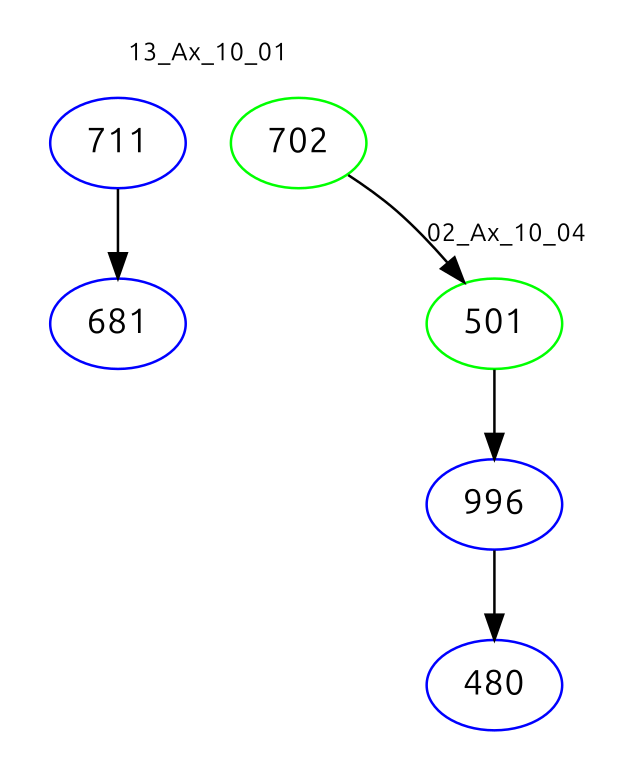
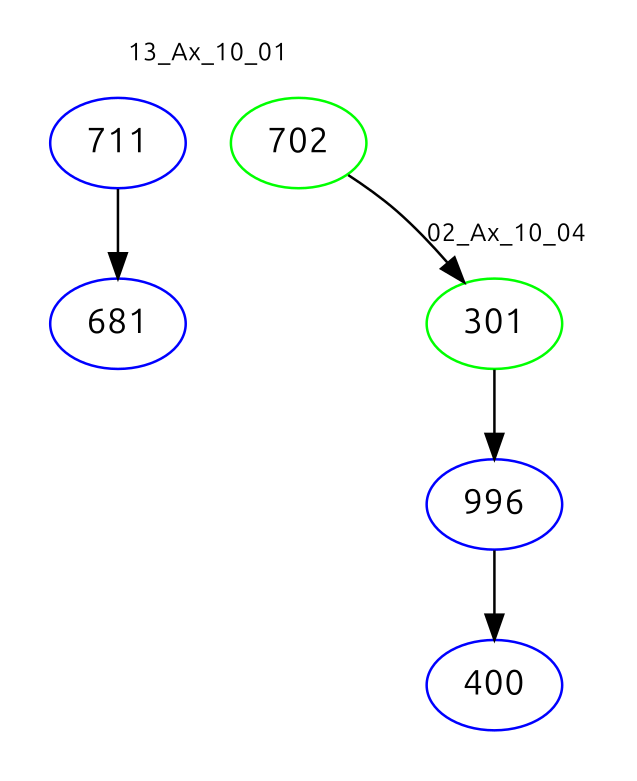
node "501": label "501" -> "301"
node "480": label "480" -> "400"
